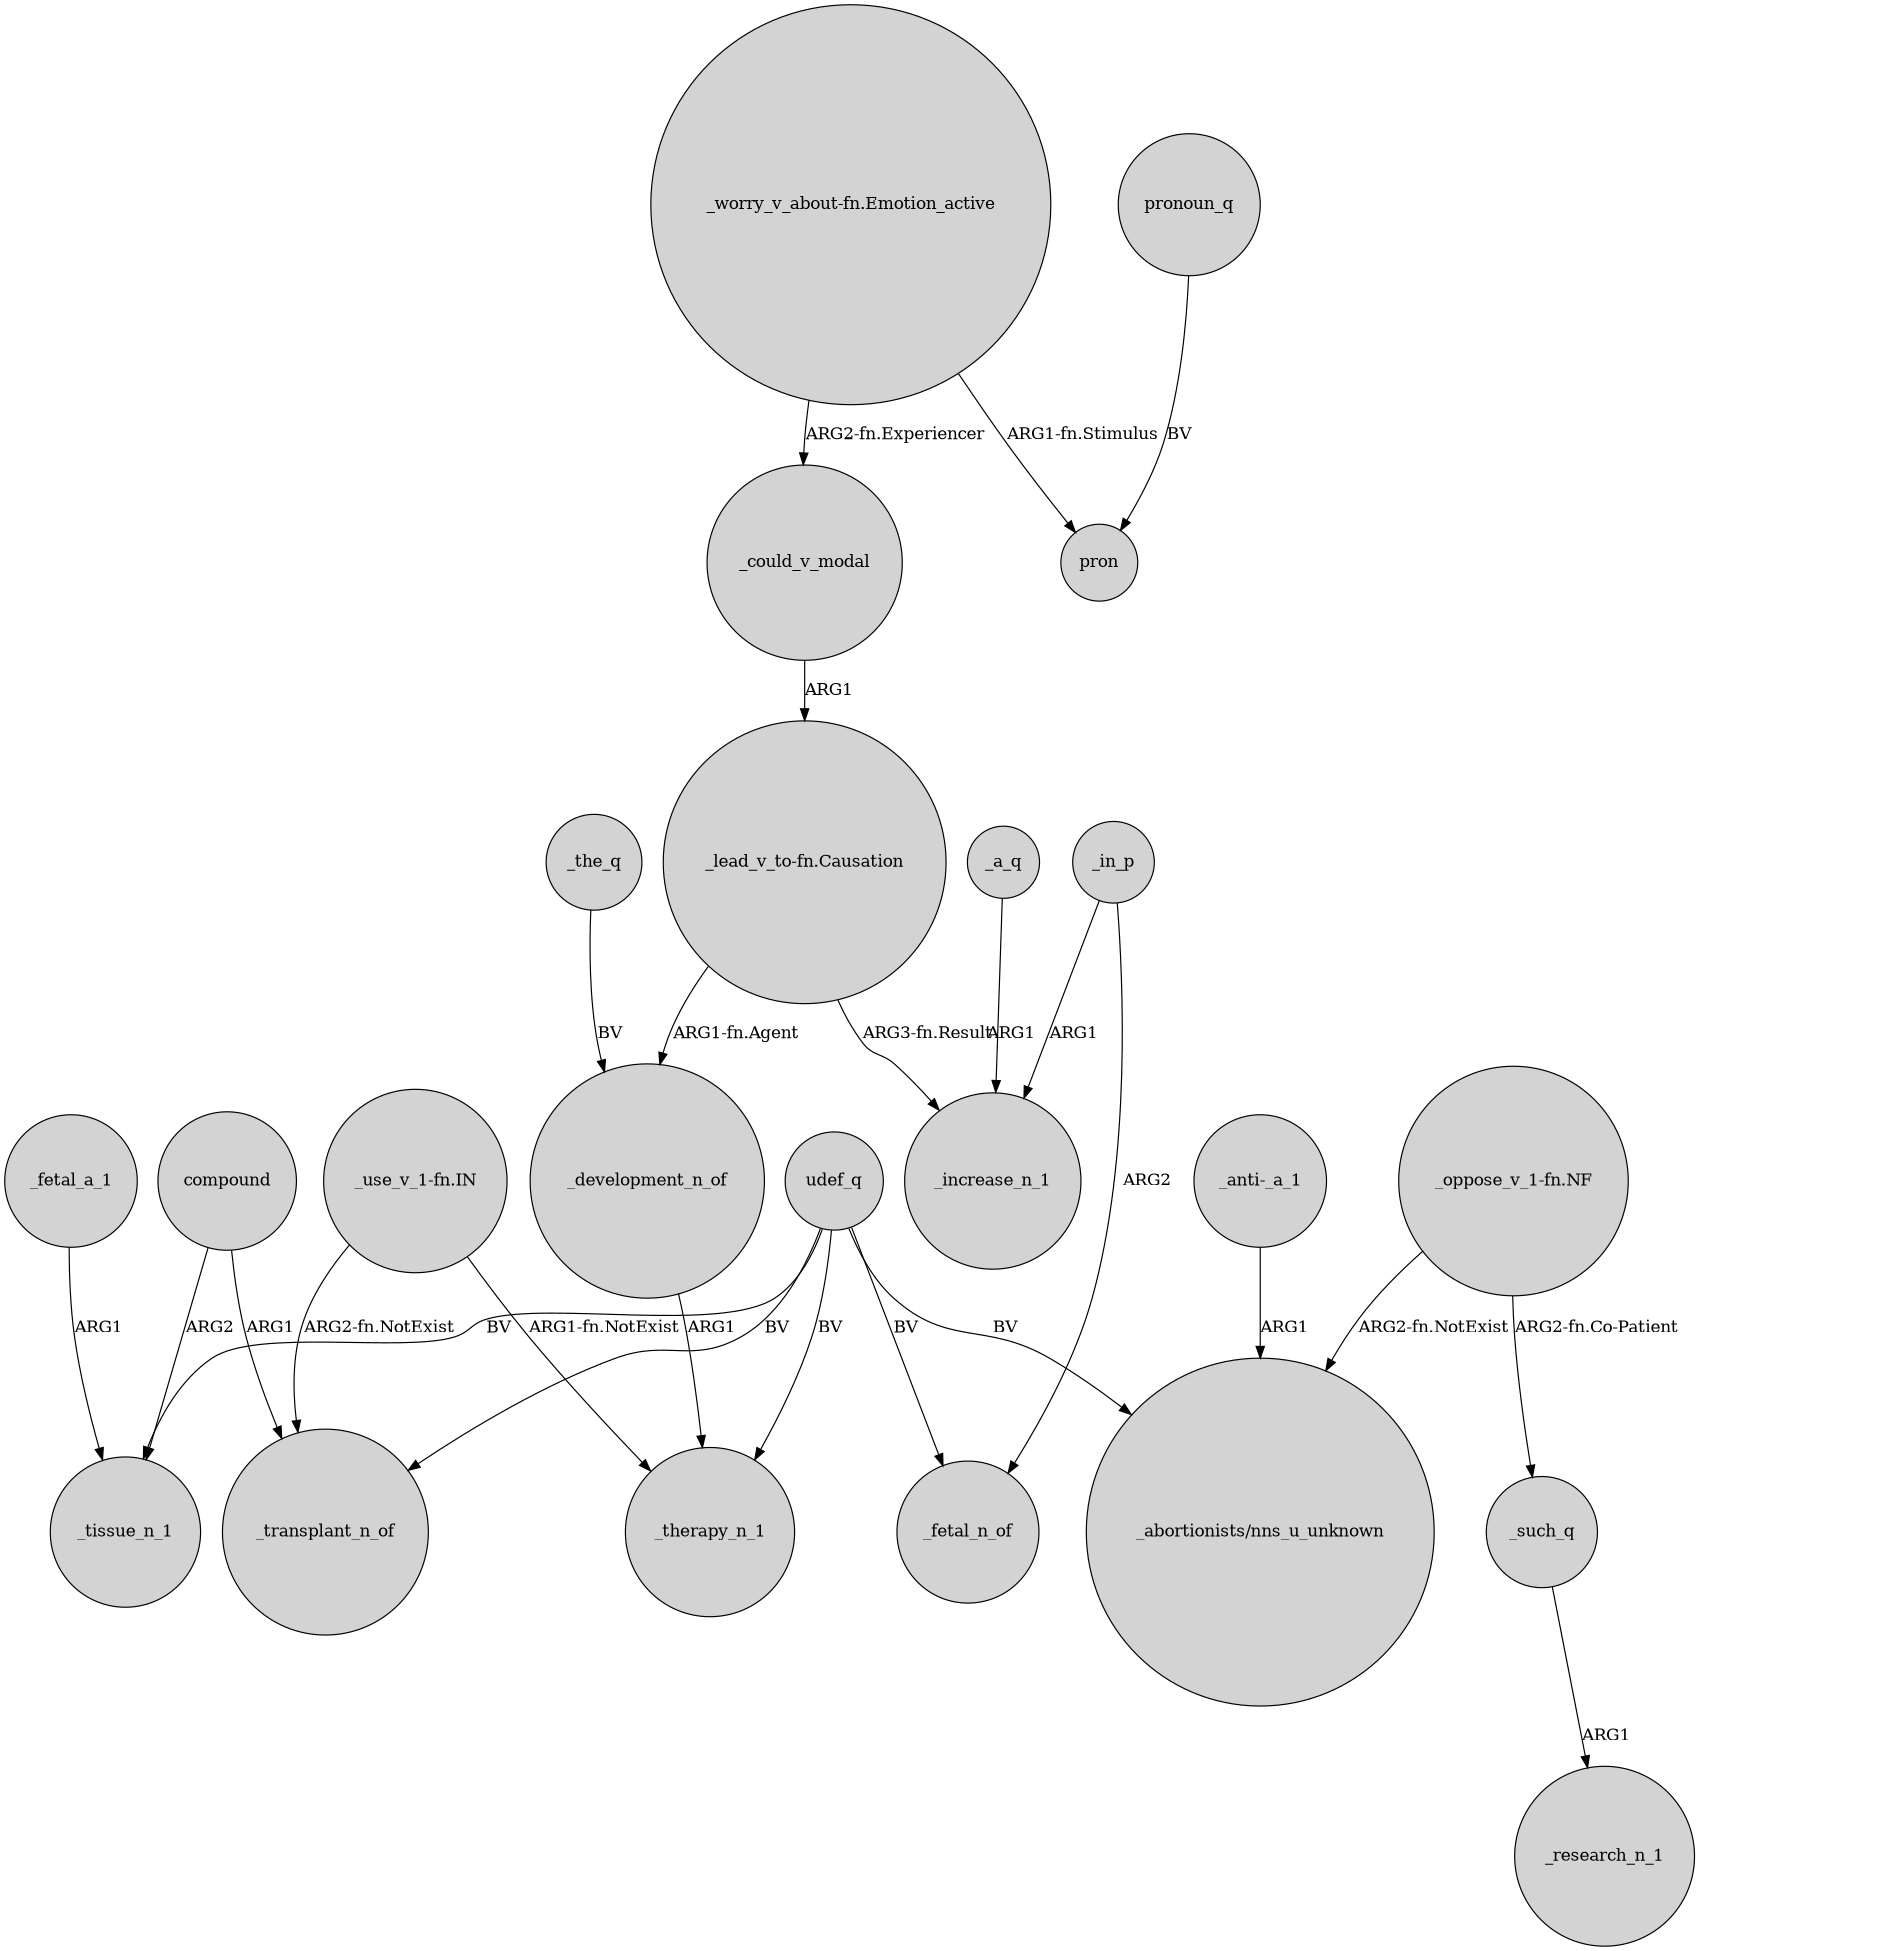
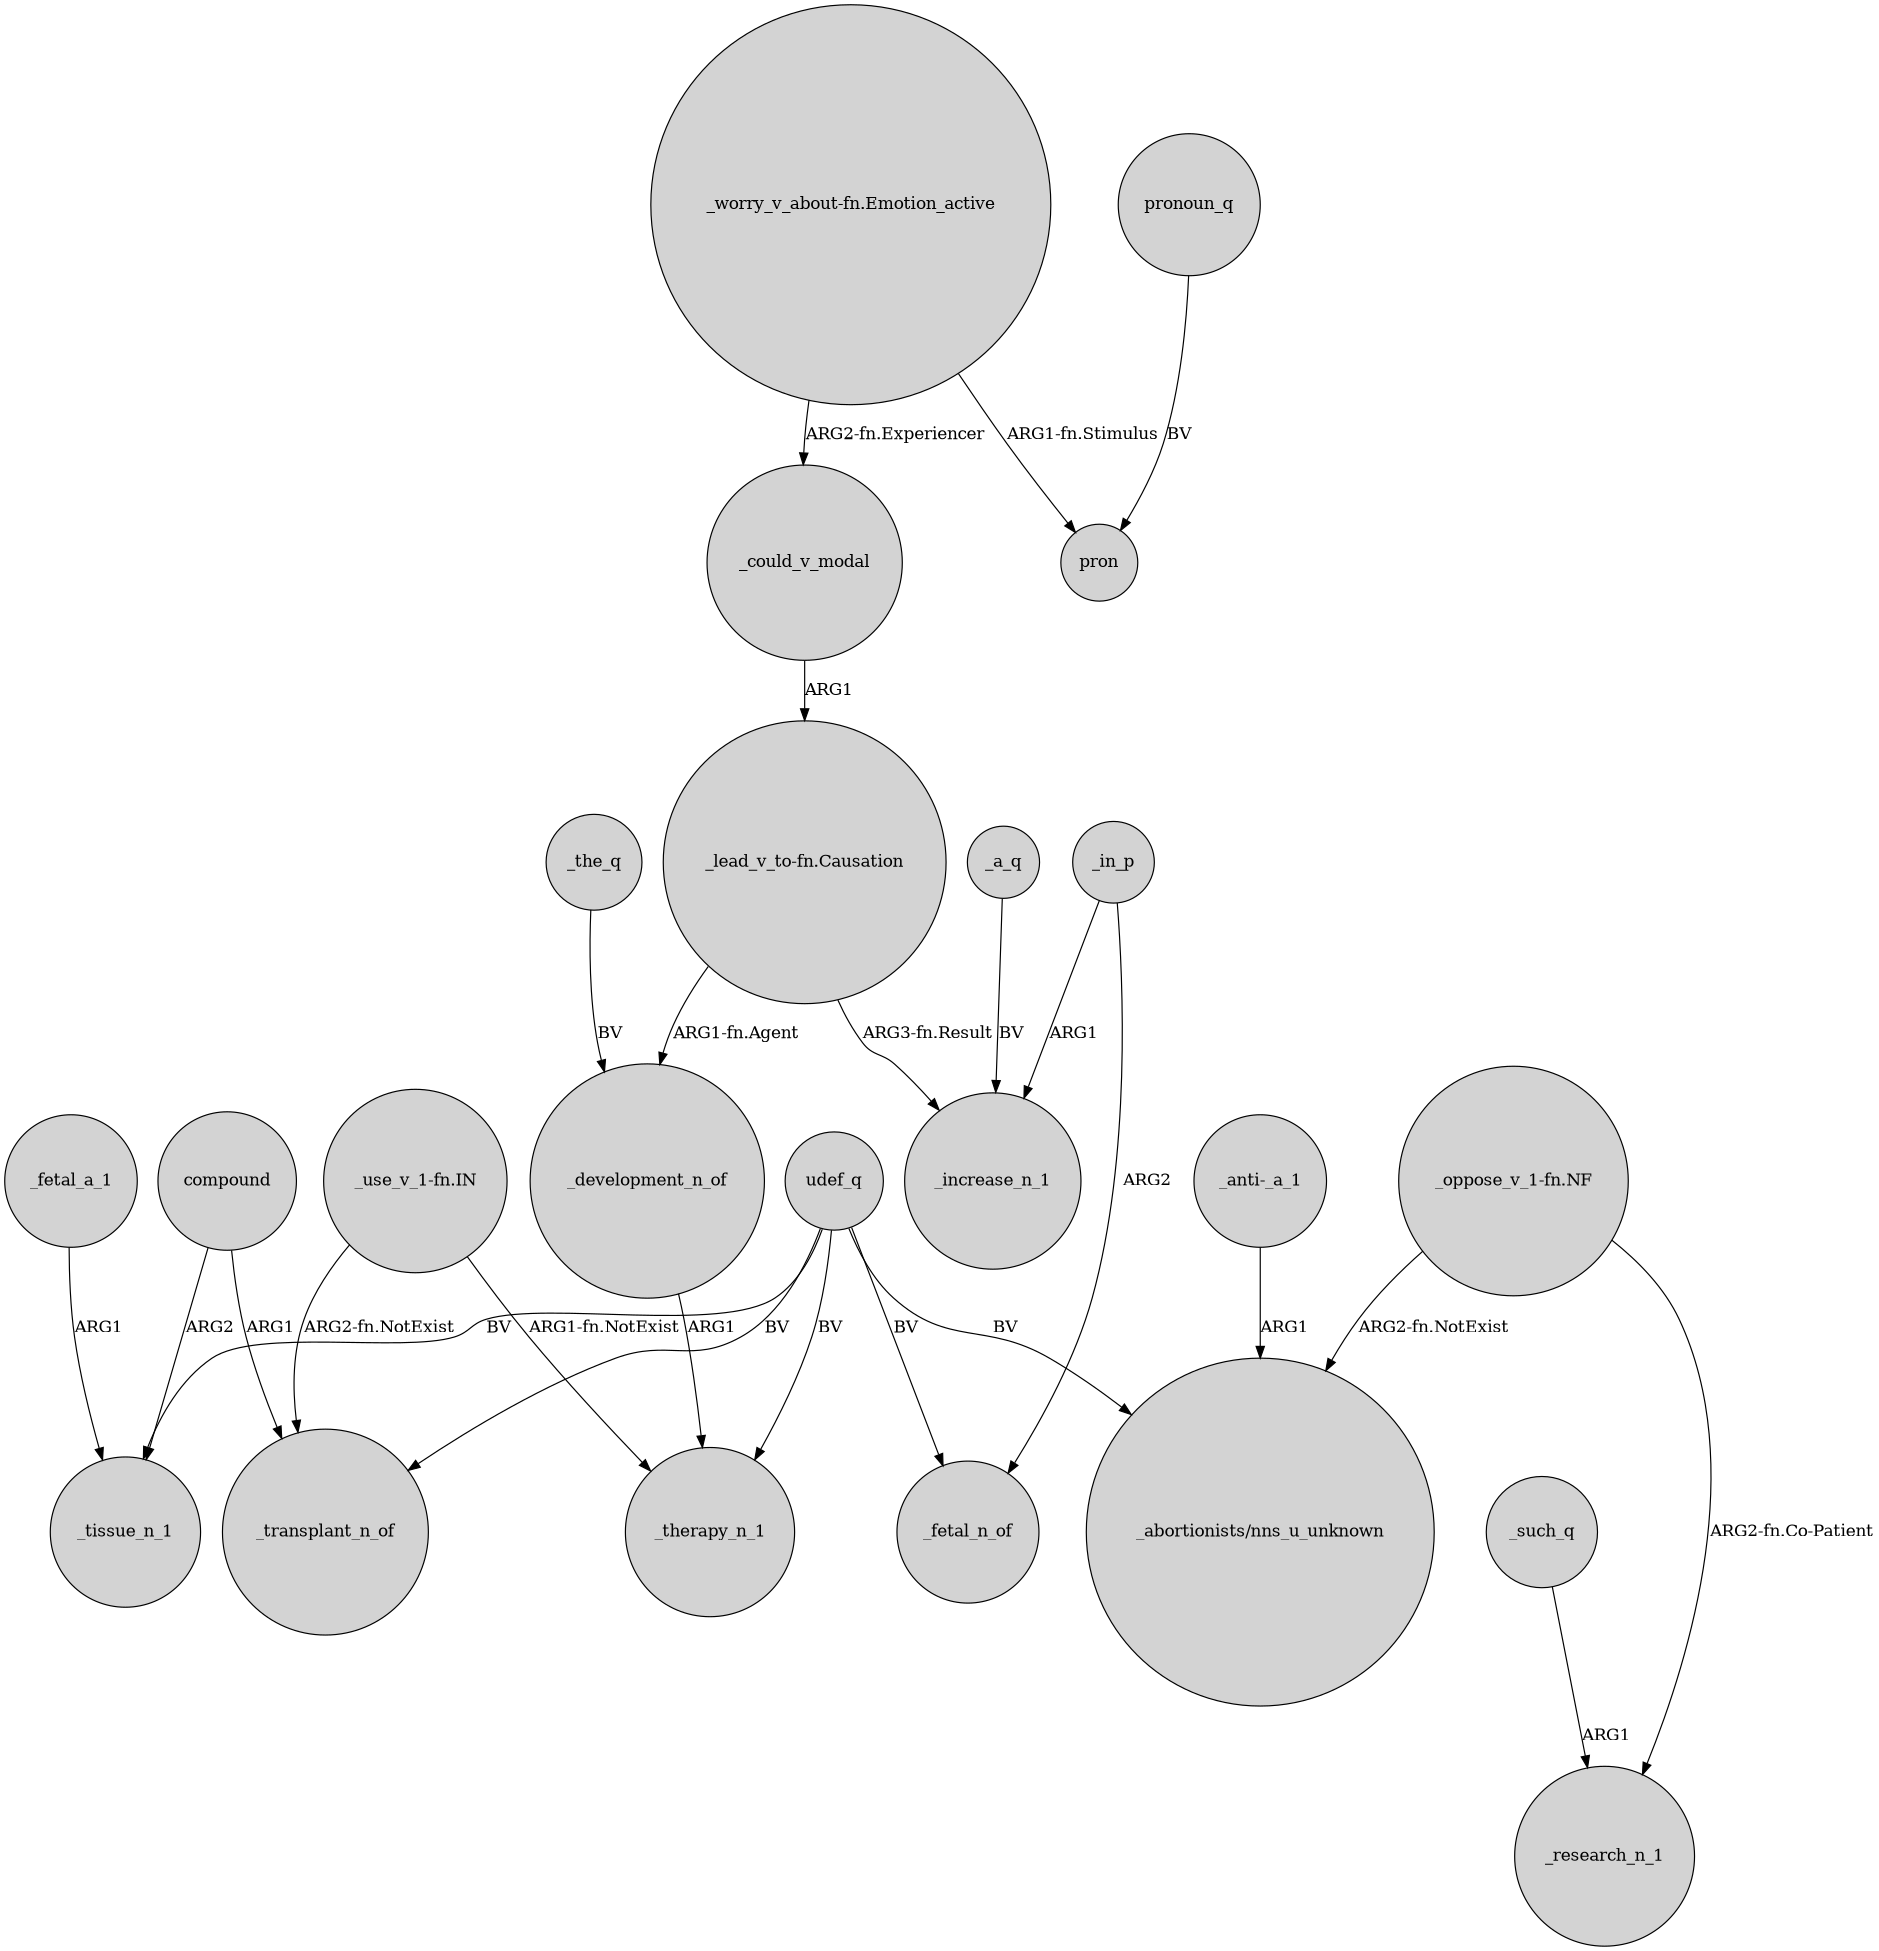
edge "_a_q" -> "_increase_n_1": label "ARG1" -> "BV"
edge "_oppose_v_1-fn.NF" -> "_such_q": now "_oppose_v_1-fn.NF" -> "_research_n_1"
